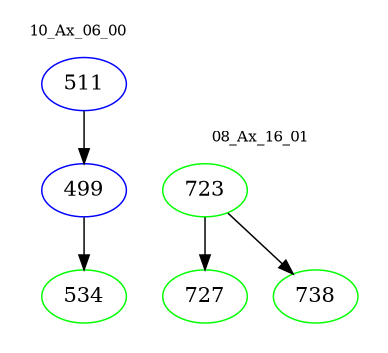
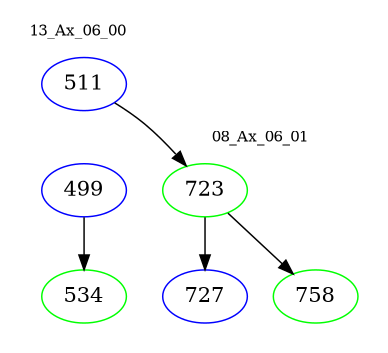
cluster "10_Ax_06_00": label "10_Ax_06_00" -> "13_Ax_06_00"
edge "511" -> "499": now "511" -> "723"
cluster "08_Ax_16_01": label "08_Ax_16_01" -> "08_Ax_06_01"
node "727": color green -> blue
node "738": label "738" -> "758"
